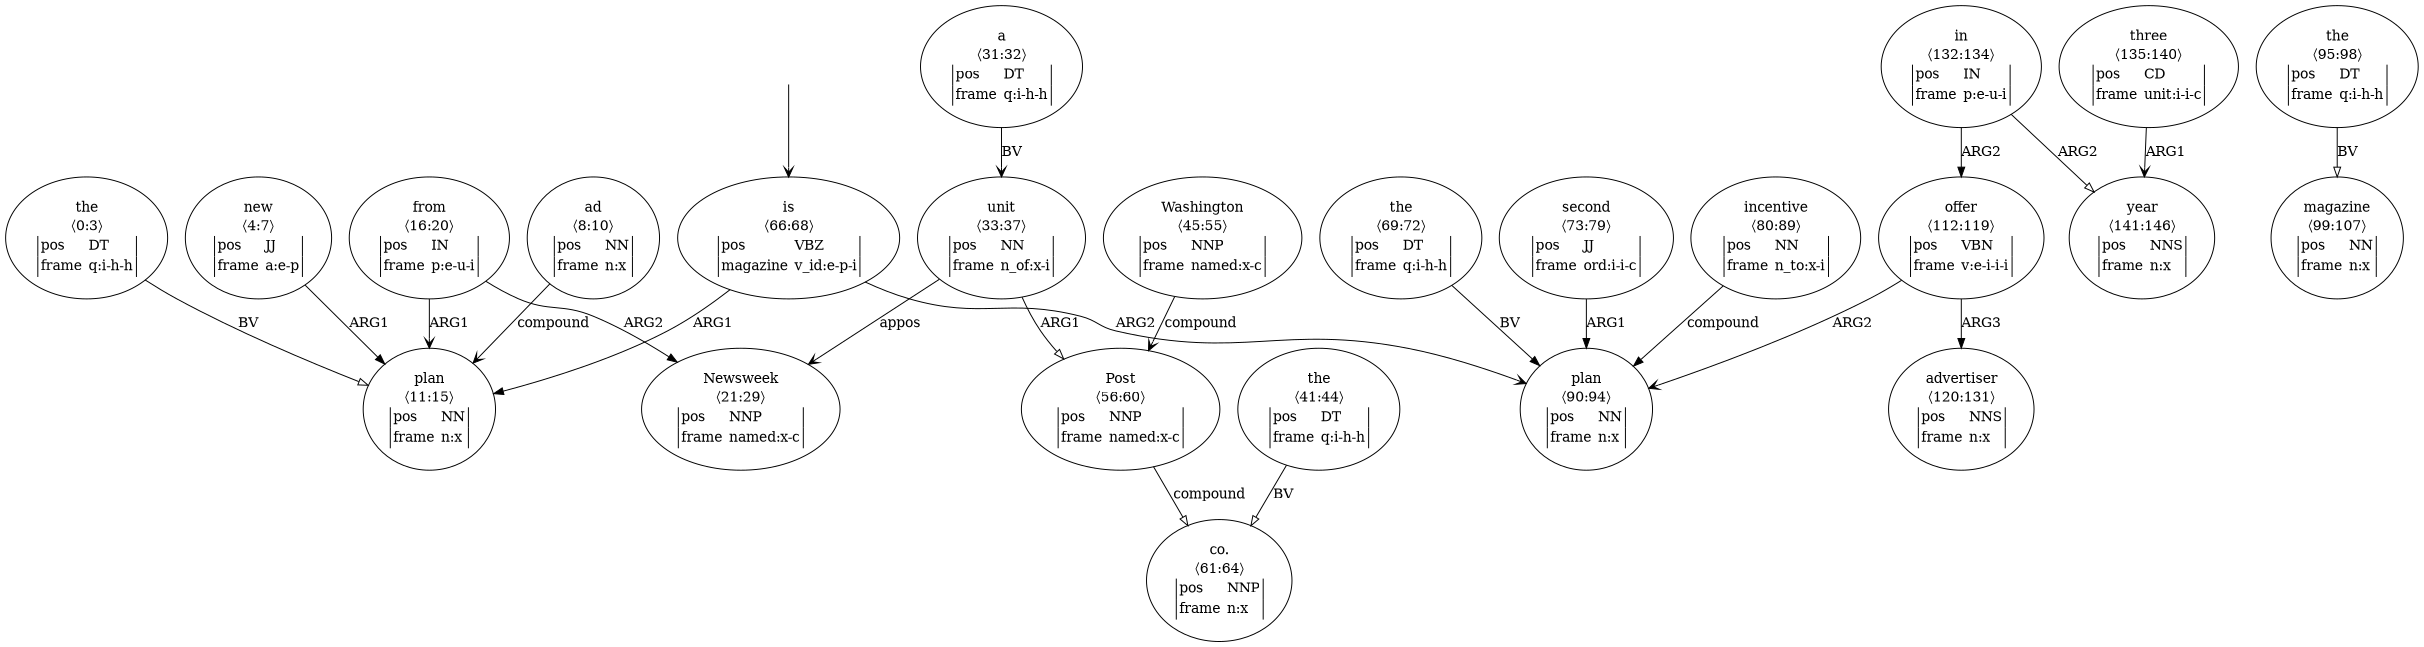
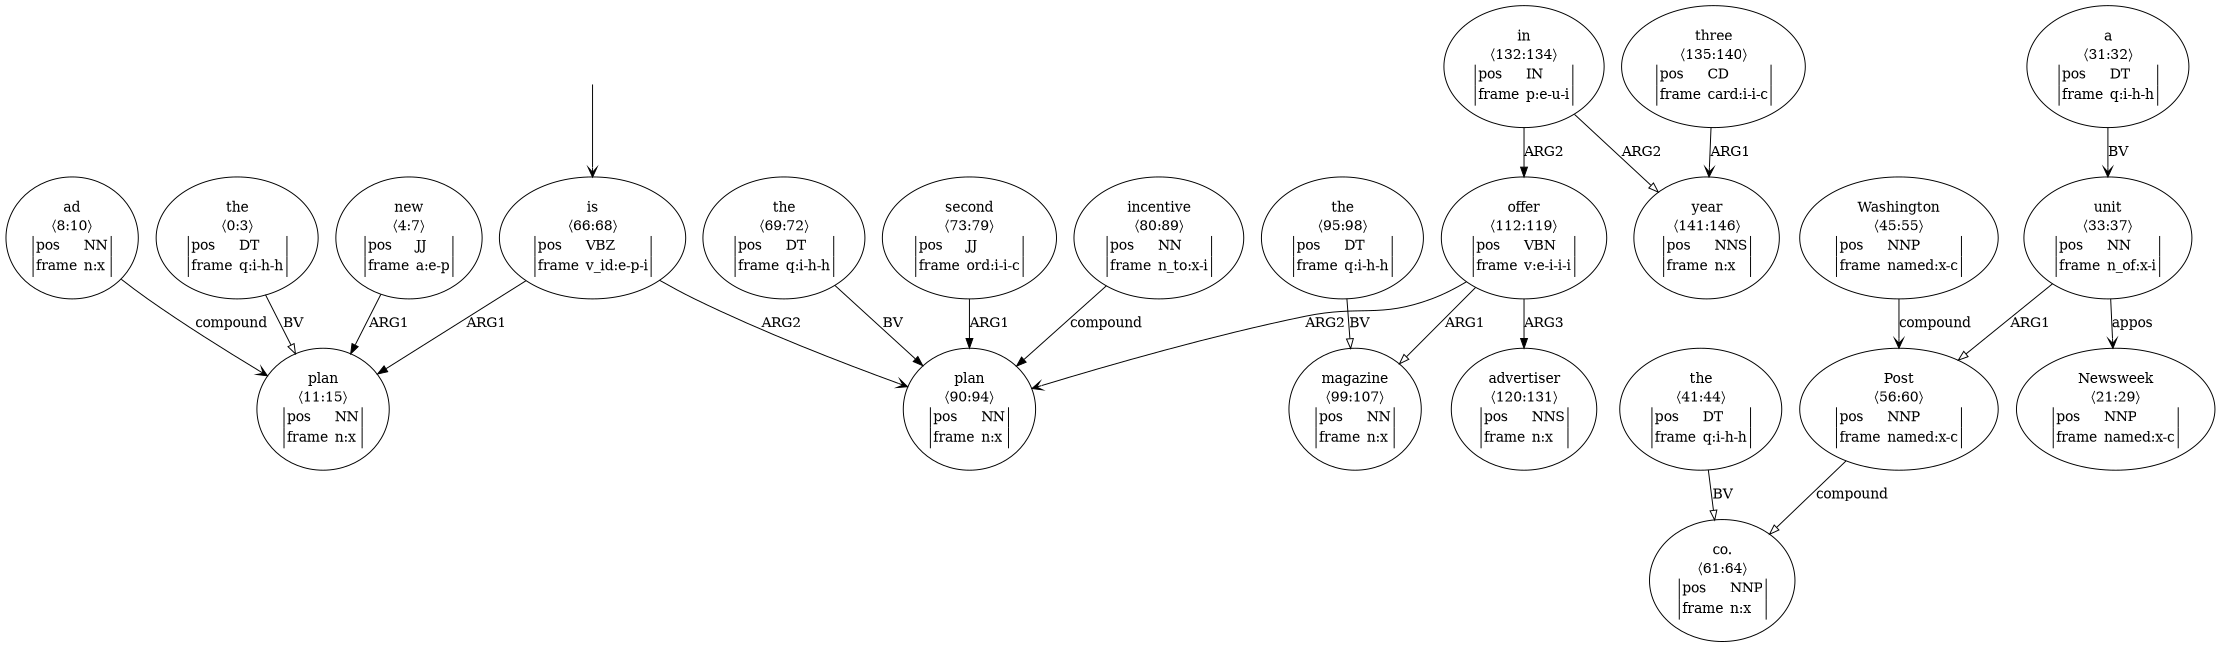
node "three": text "unit:i-i-c" -> "card:i-i-c"
node "from": removed
node "is": text "magazine" -> "frame"
edge "offer" -> "magazine": added, label "ARG1"
